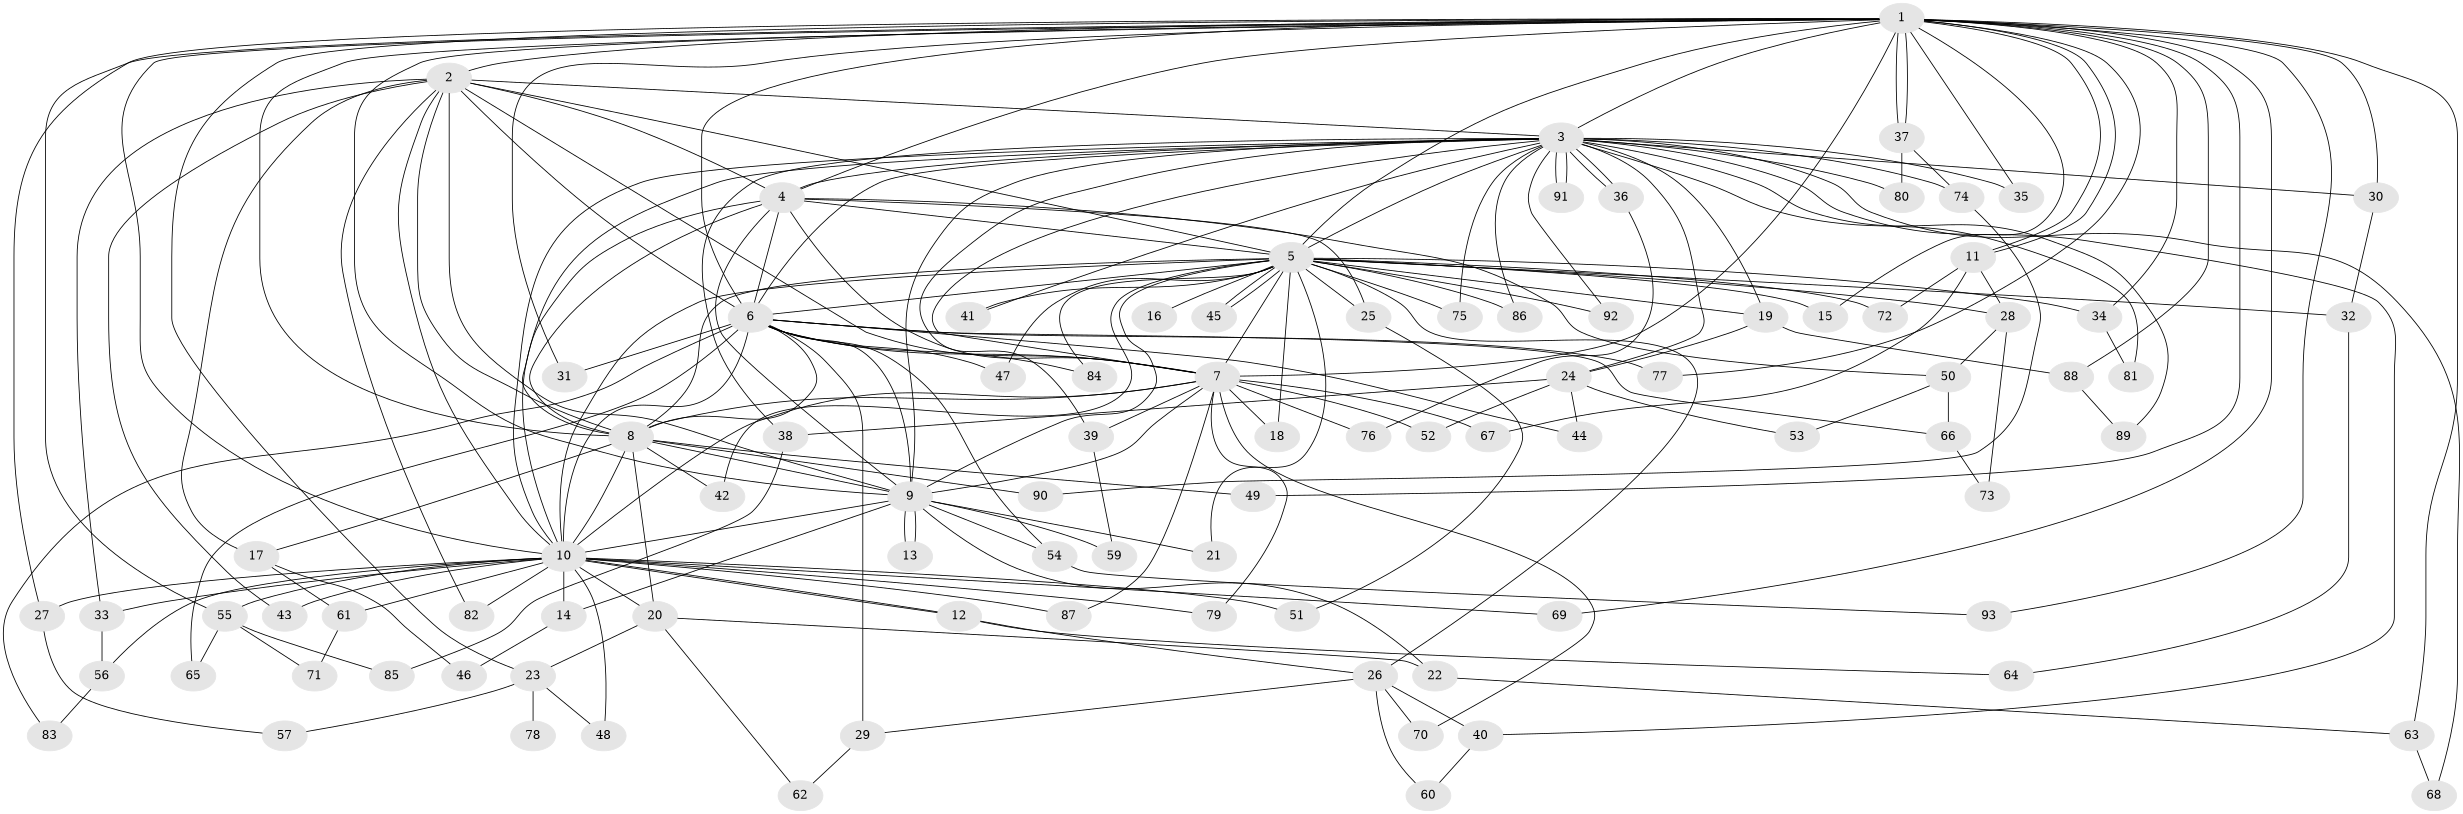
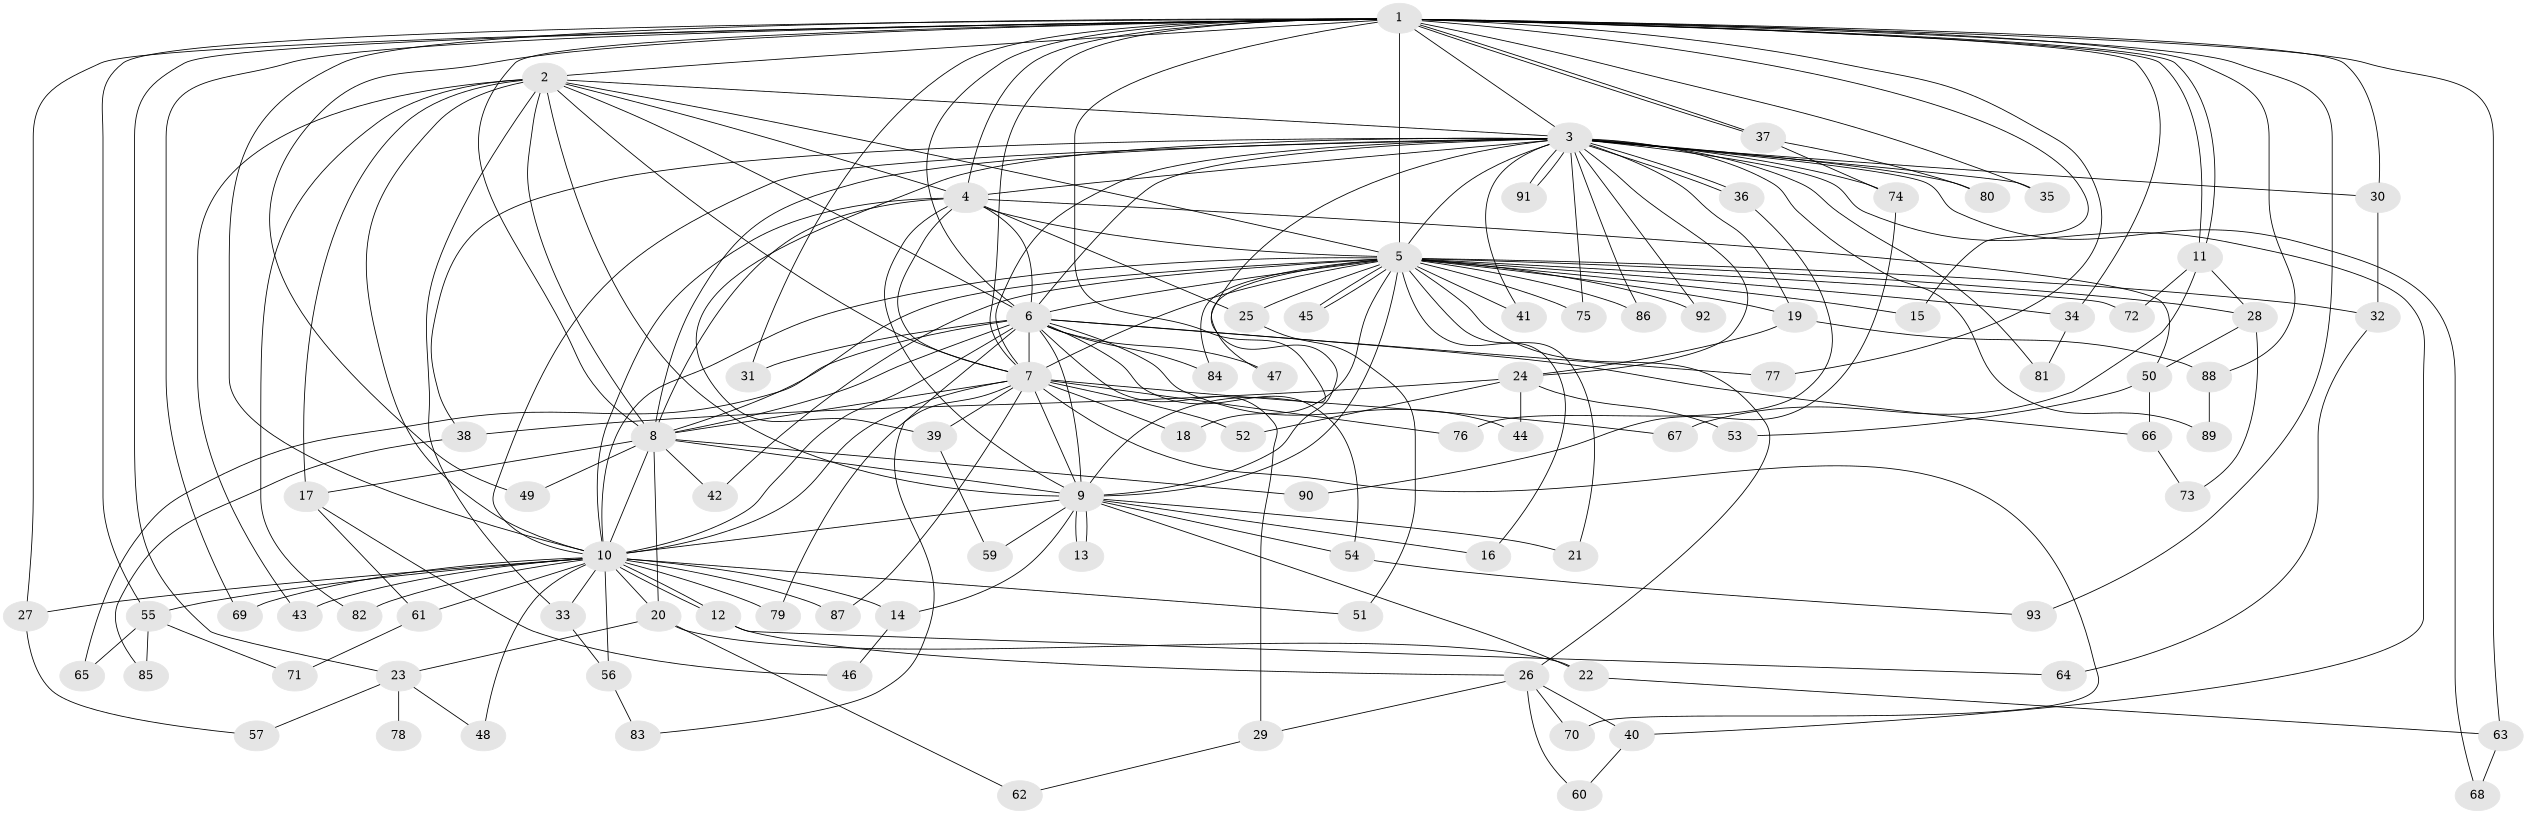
edge "9" -- "16": added
